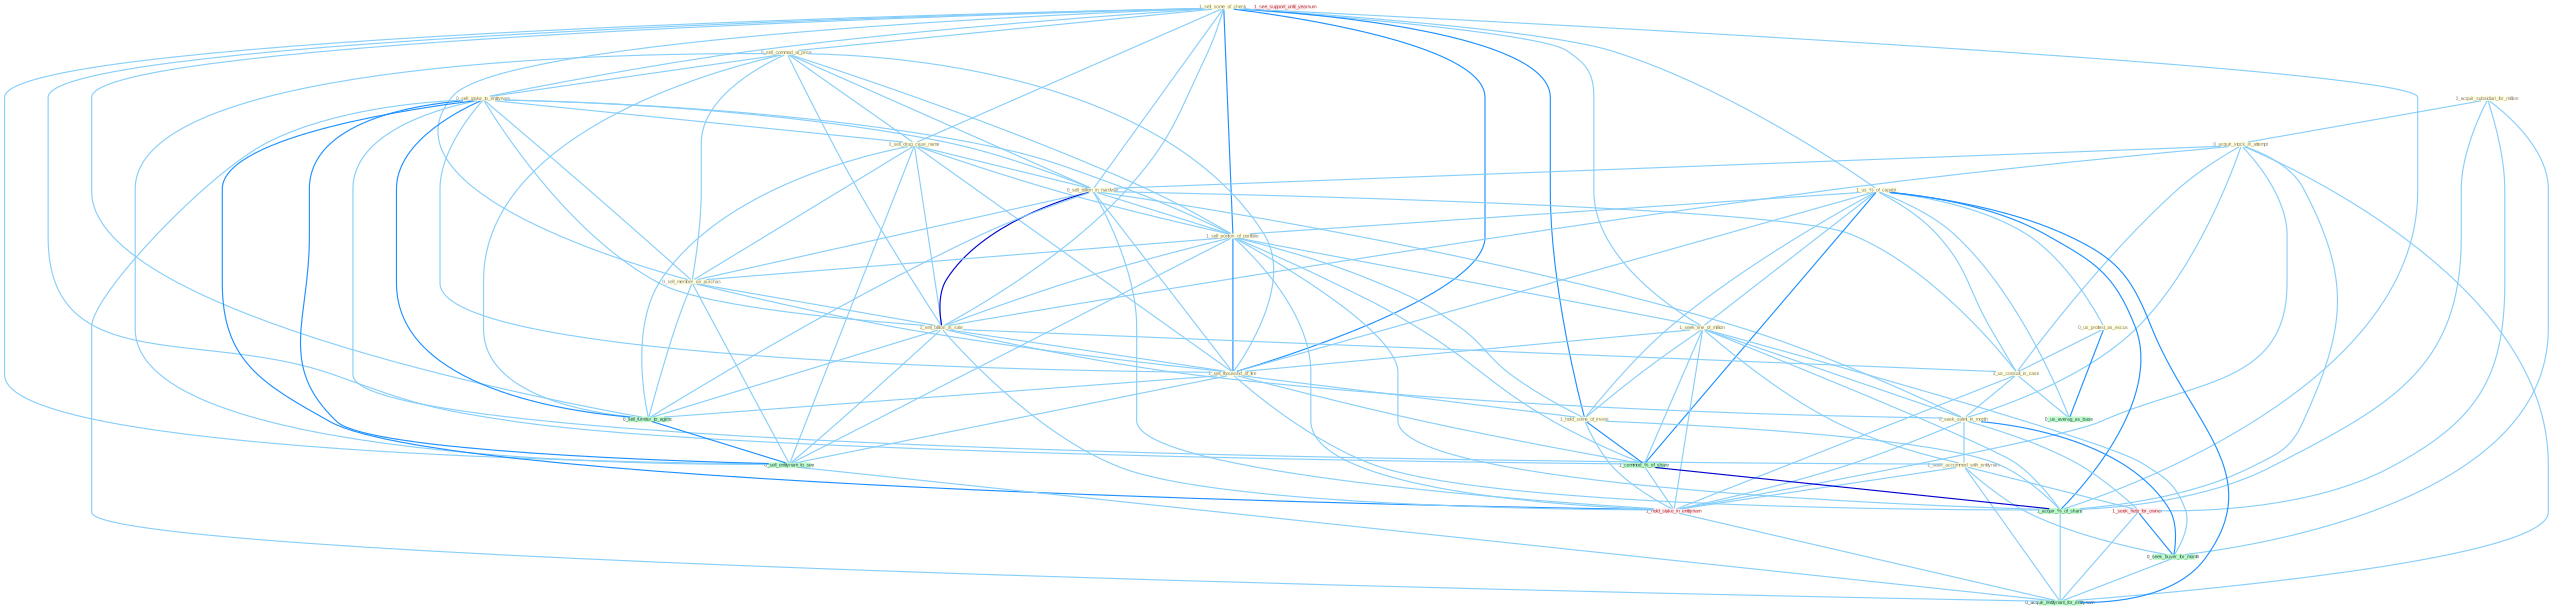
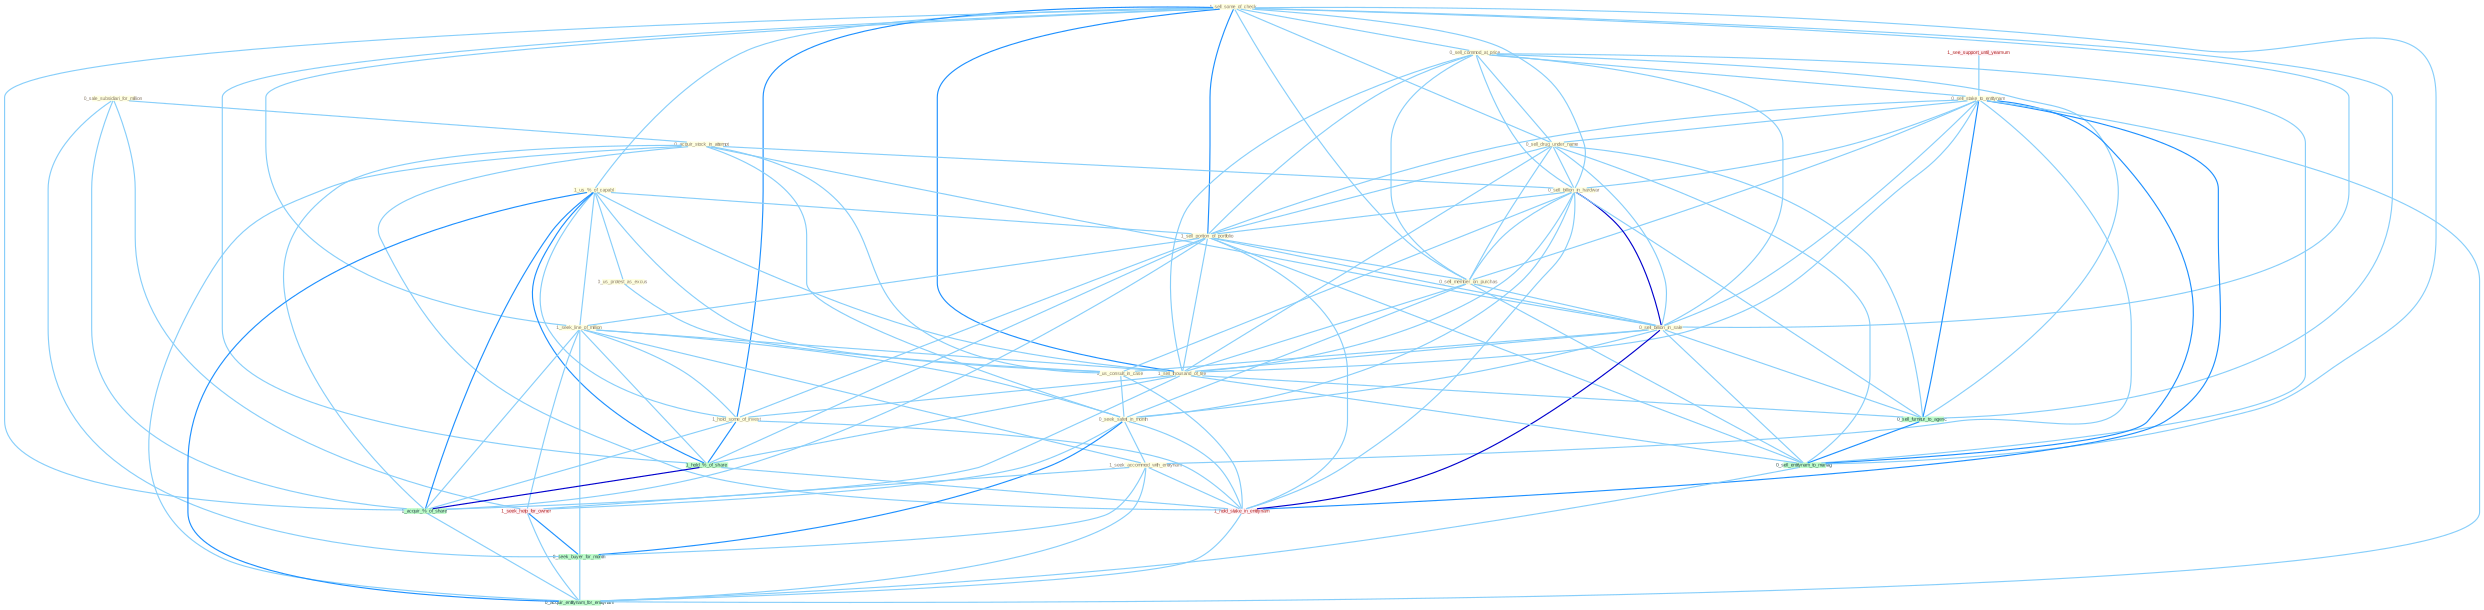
edge "1_sell_some_of_check" -- "0_sell_stake_to_entitynam": now "1_see_support_until_yearnum" -- "0_sell_stake_to_entitynam"
node "0_acquir_subsidiari_for_million": label "0_acquir_subsidiari_for_million" -> "0_sale_subsidiari_for_million"
node "0_sell_drug_case_name": label "0_sell_drug_case_name" -> "0_sell_drug_under_name"
edge "1_sell_portion_of_portfolio" -- "1_sell_thousand_of_tire": color #1e90ff -> #87cefa
edge "0_sell_member_on_purchas" -- "0_sell_furnitur_to_agenc": now "0_sell_member_on_purchas" -- "0_seek_safeti_in_month"
node "0_us_averag_as_base": removed
edge "1_seek_line_of_million" -- "1_hold_stake_in_entitynam": now "1_seek_line_of_million" -- "1_seek_help_for_owner"
node "0_sell_entitynam_to_see": label "0_sell_entitynam_to_see" -> "0_sell_entitynam_to_manag"
node "1_commod_%_of_share": label "1_commod_%_of_share" -> "1_hold_%_of_share"
edge "0_sell_billion_in_sale" -- "1_hold_stake_in_entitynam": color #87cefa -> #0000cd
